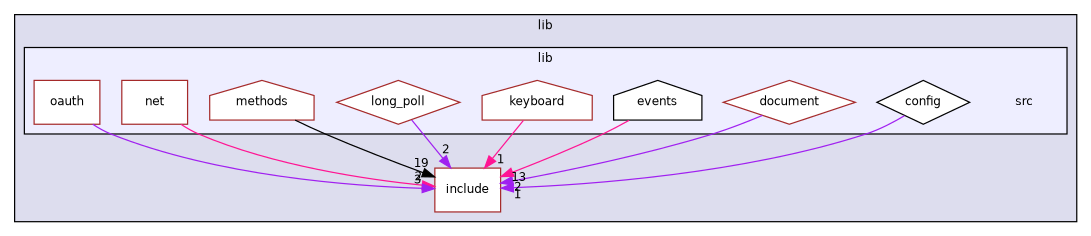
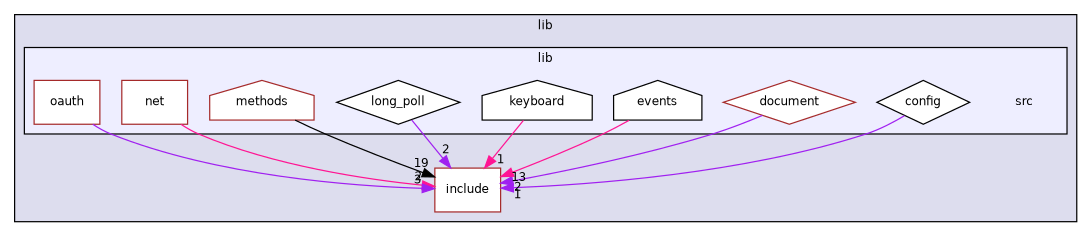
node "long_poll": color brown -> black
node "keyboard": color brown -> black
